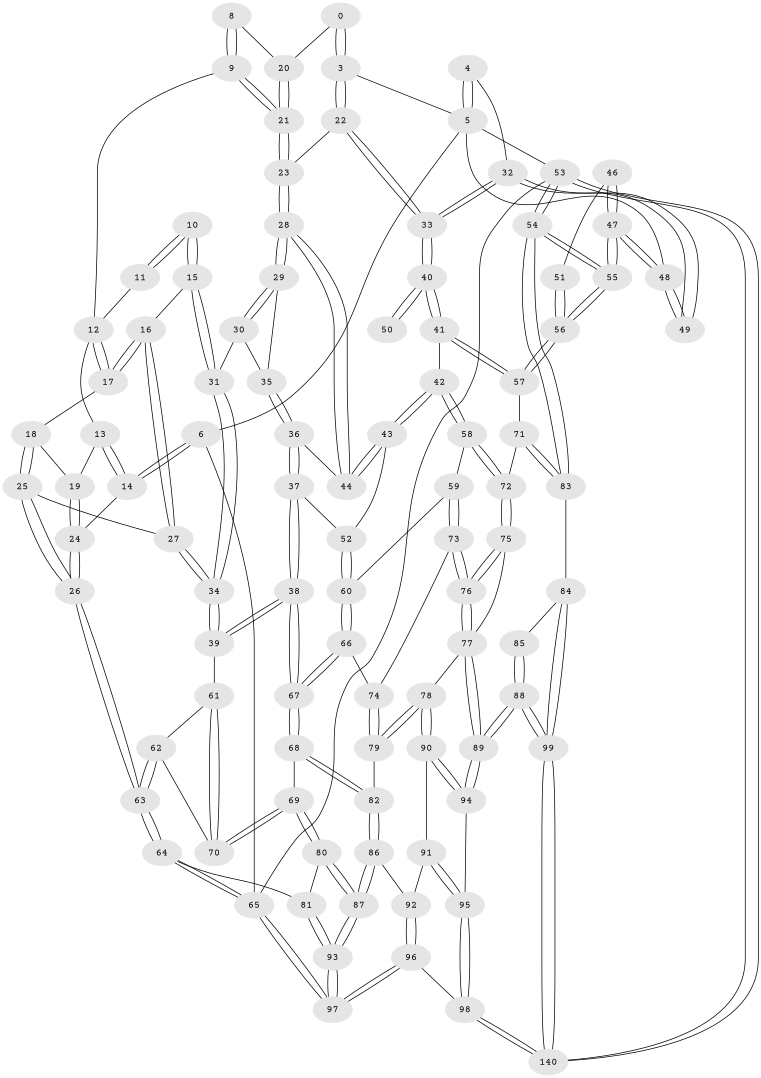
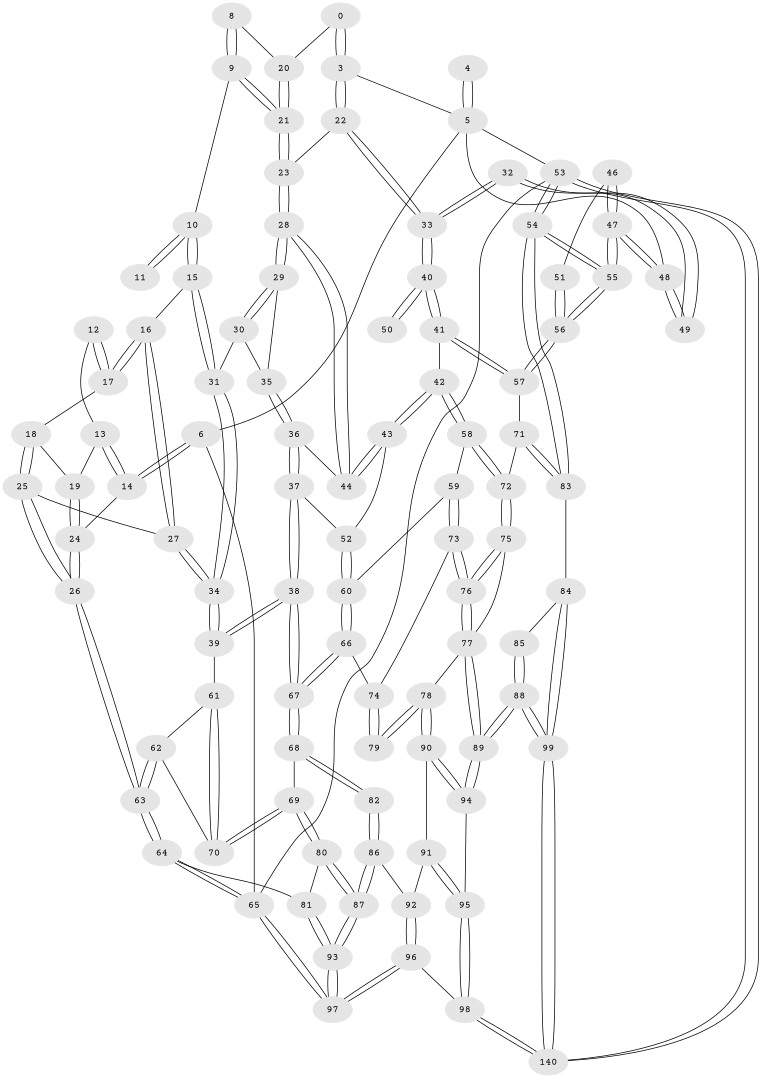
edge "4" -- "32": removed
edge "9" -- "12": now "9" -- "10"
edge "11" -- "12": removed
edge "79" -- "82": removed
